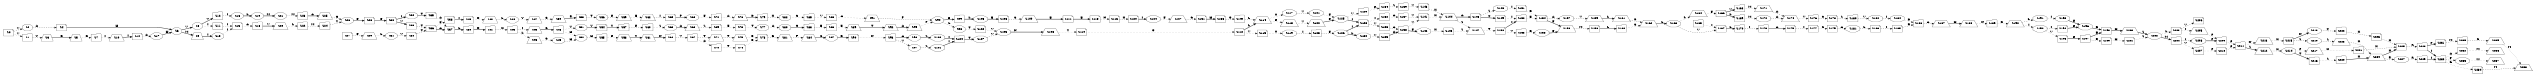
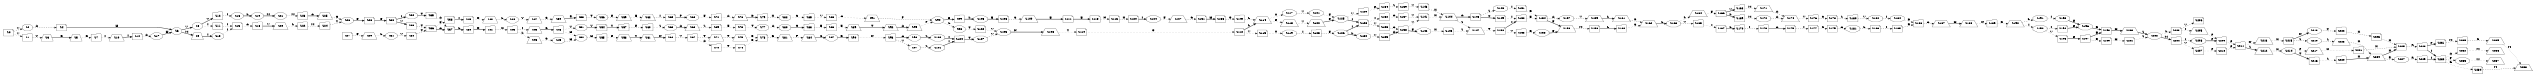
edge "S163" -> "S167": now "S163" -> "S165"
